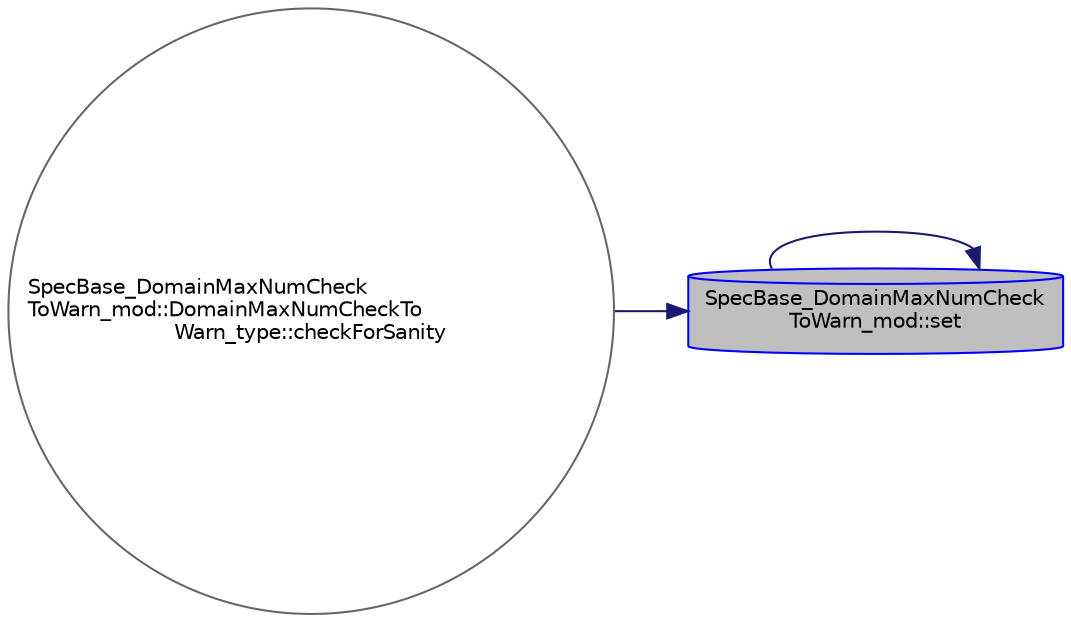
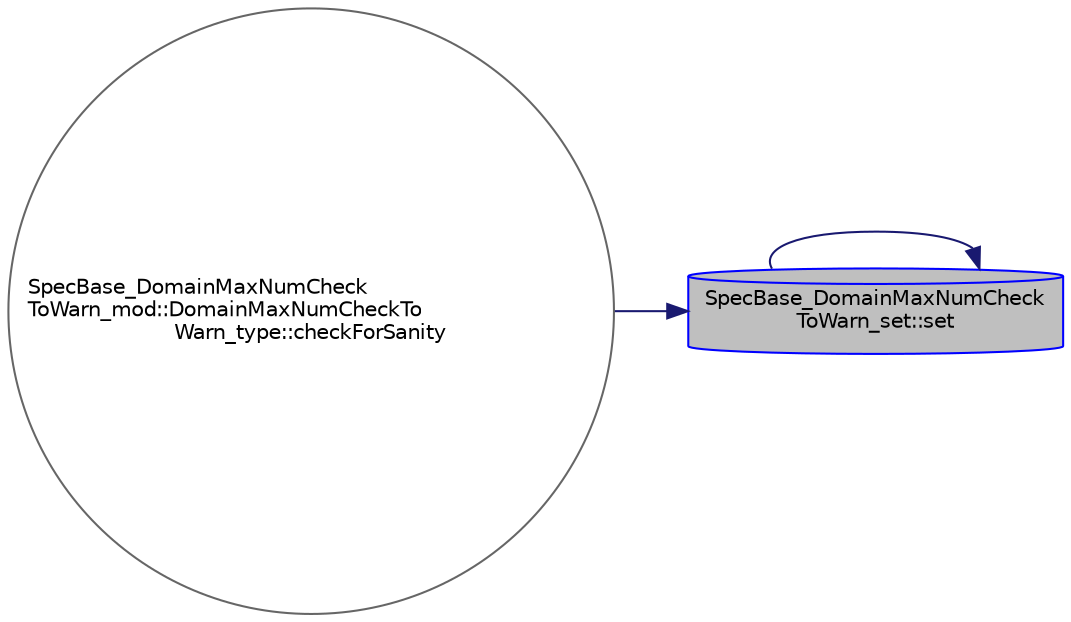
node "SpecBase_DomainMaxNumCheck ToWarn_mod::set": label "SpecBase_DomainMaxNumCheck ToWarn_mod::set" -> "SpecBase_DomainMaxNumCheck ToWarn_set::set"
